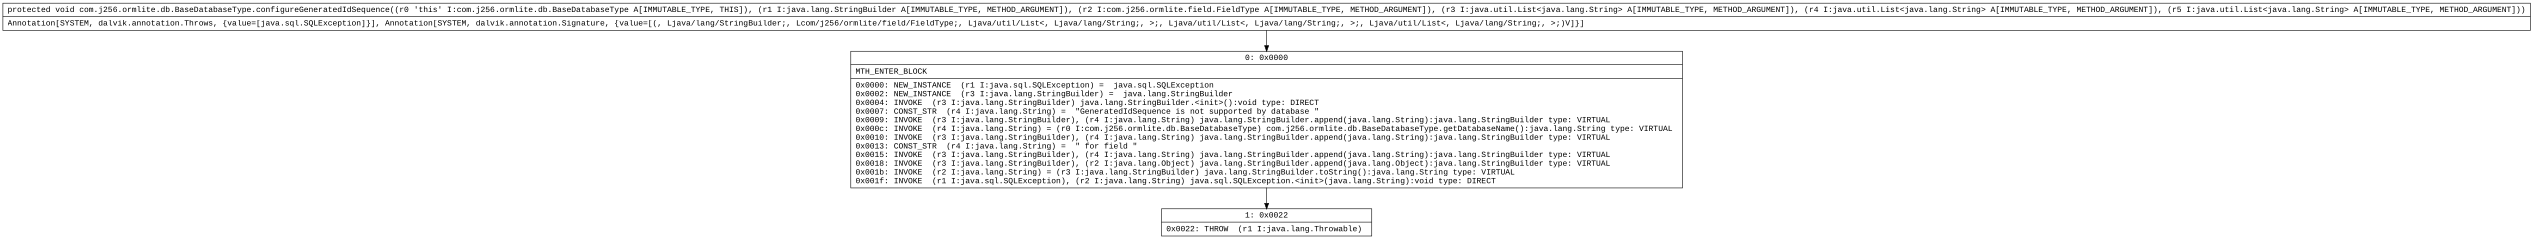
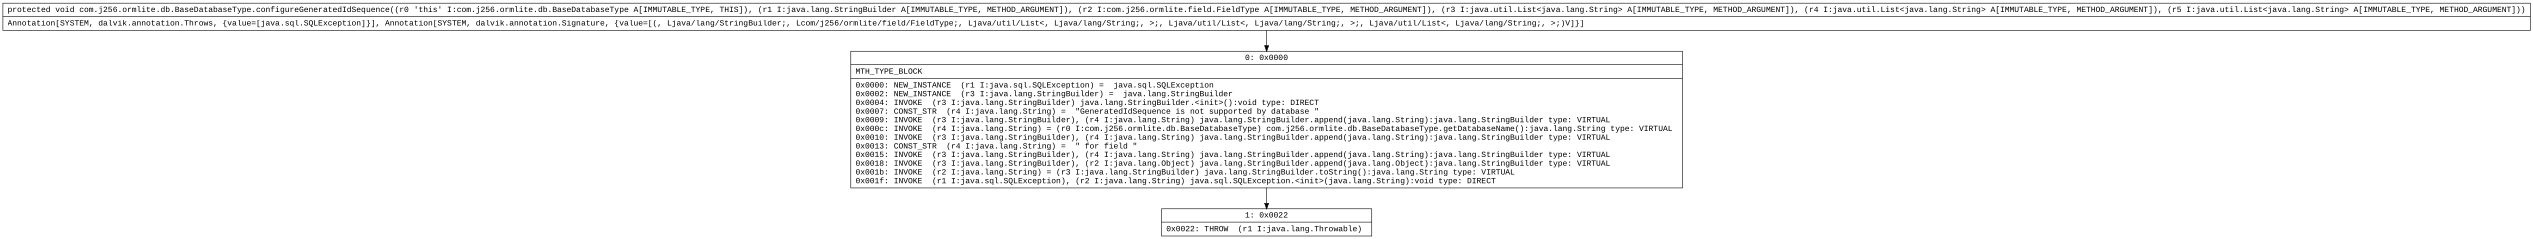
node "0: 0x0000": text "MTH_ENTER_BLOCK" -> "MTH_TYPE_BLOCK"
